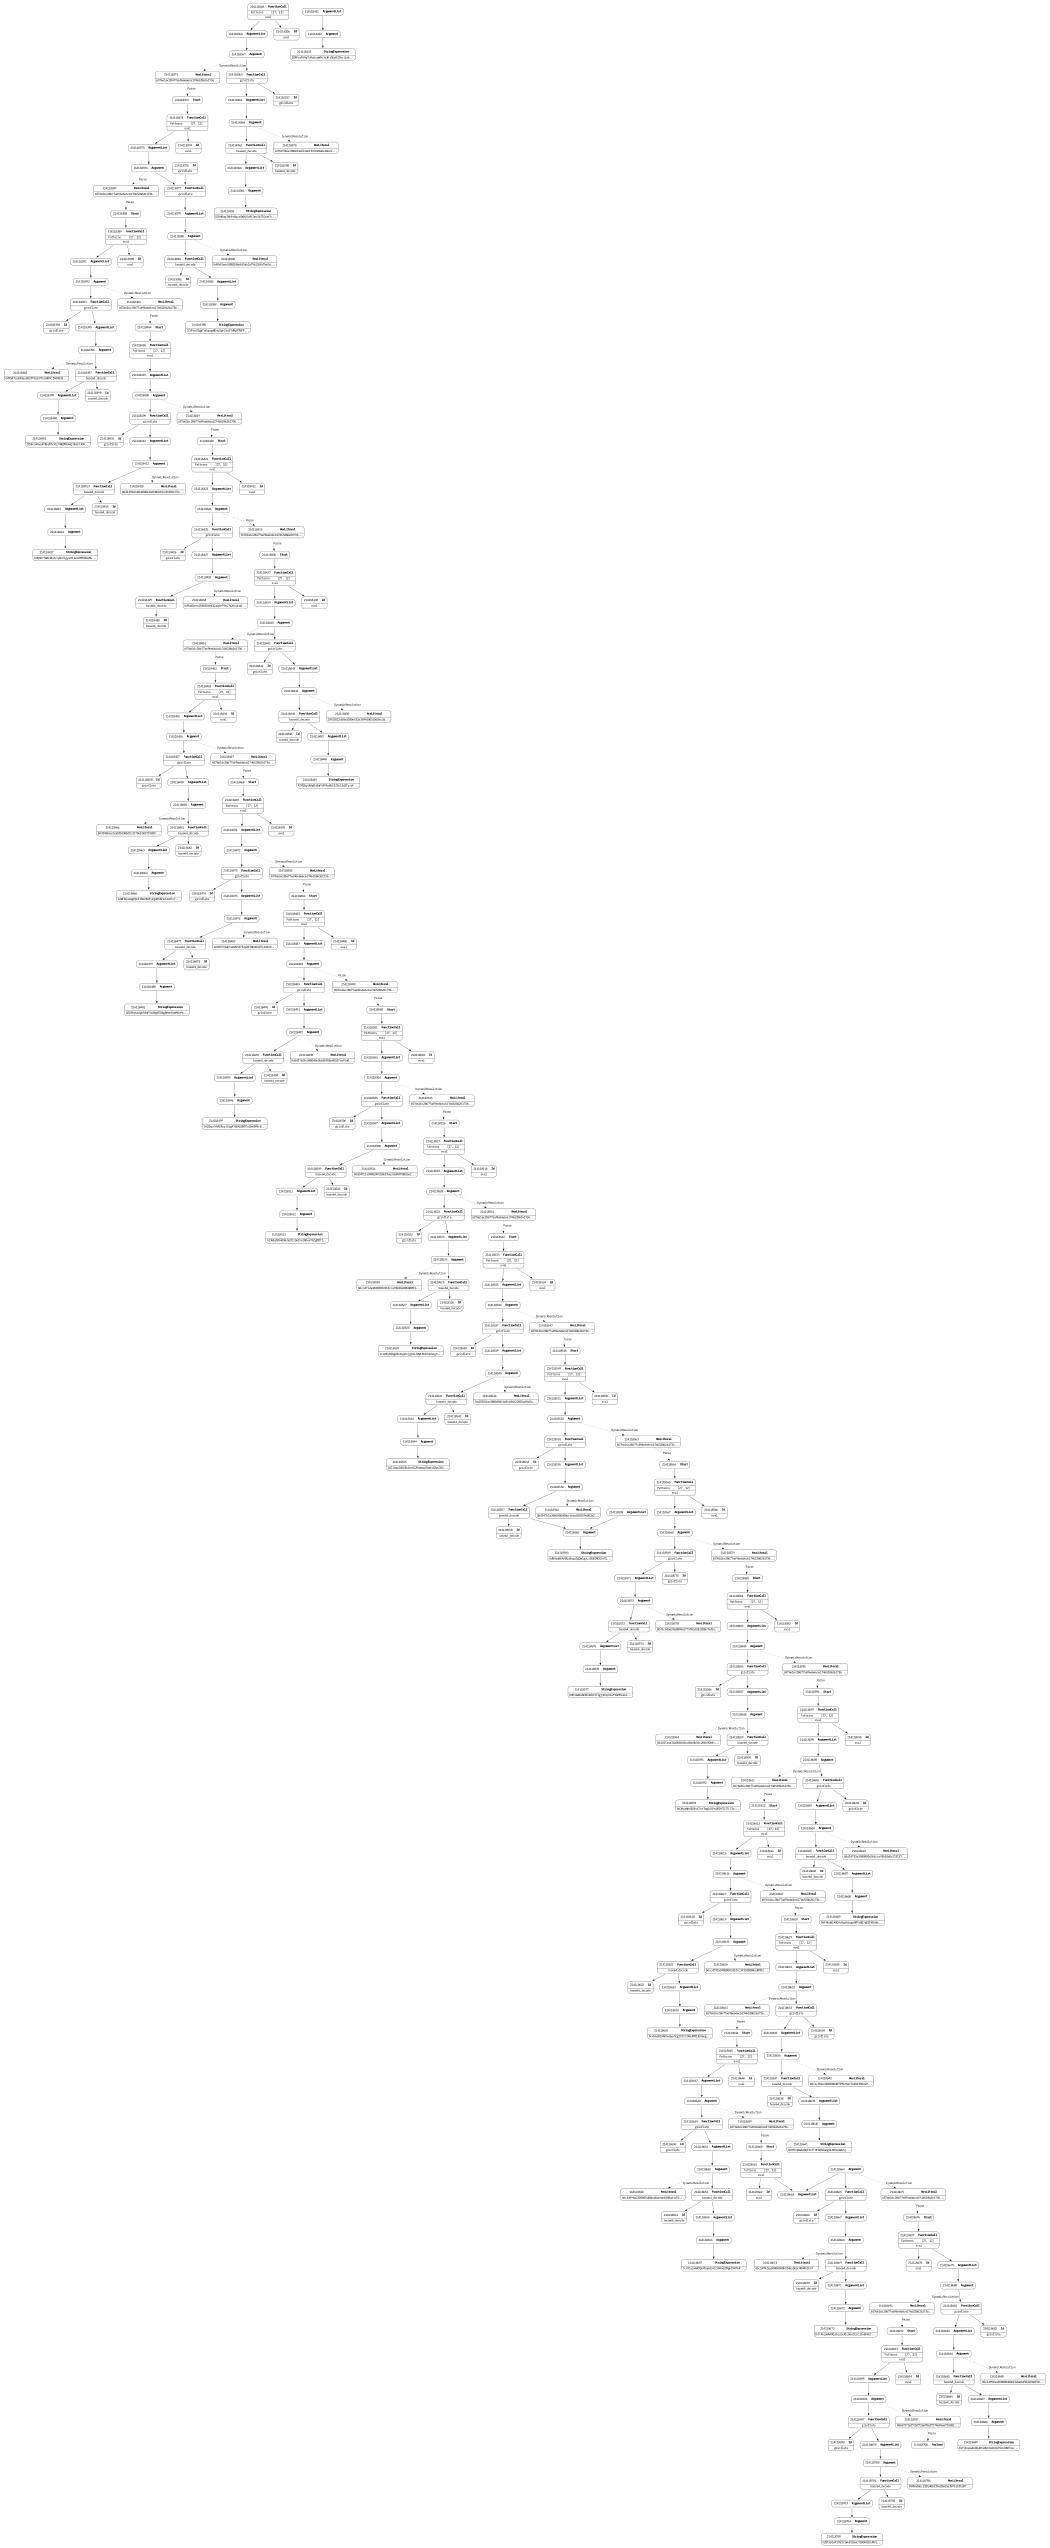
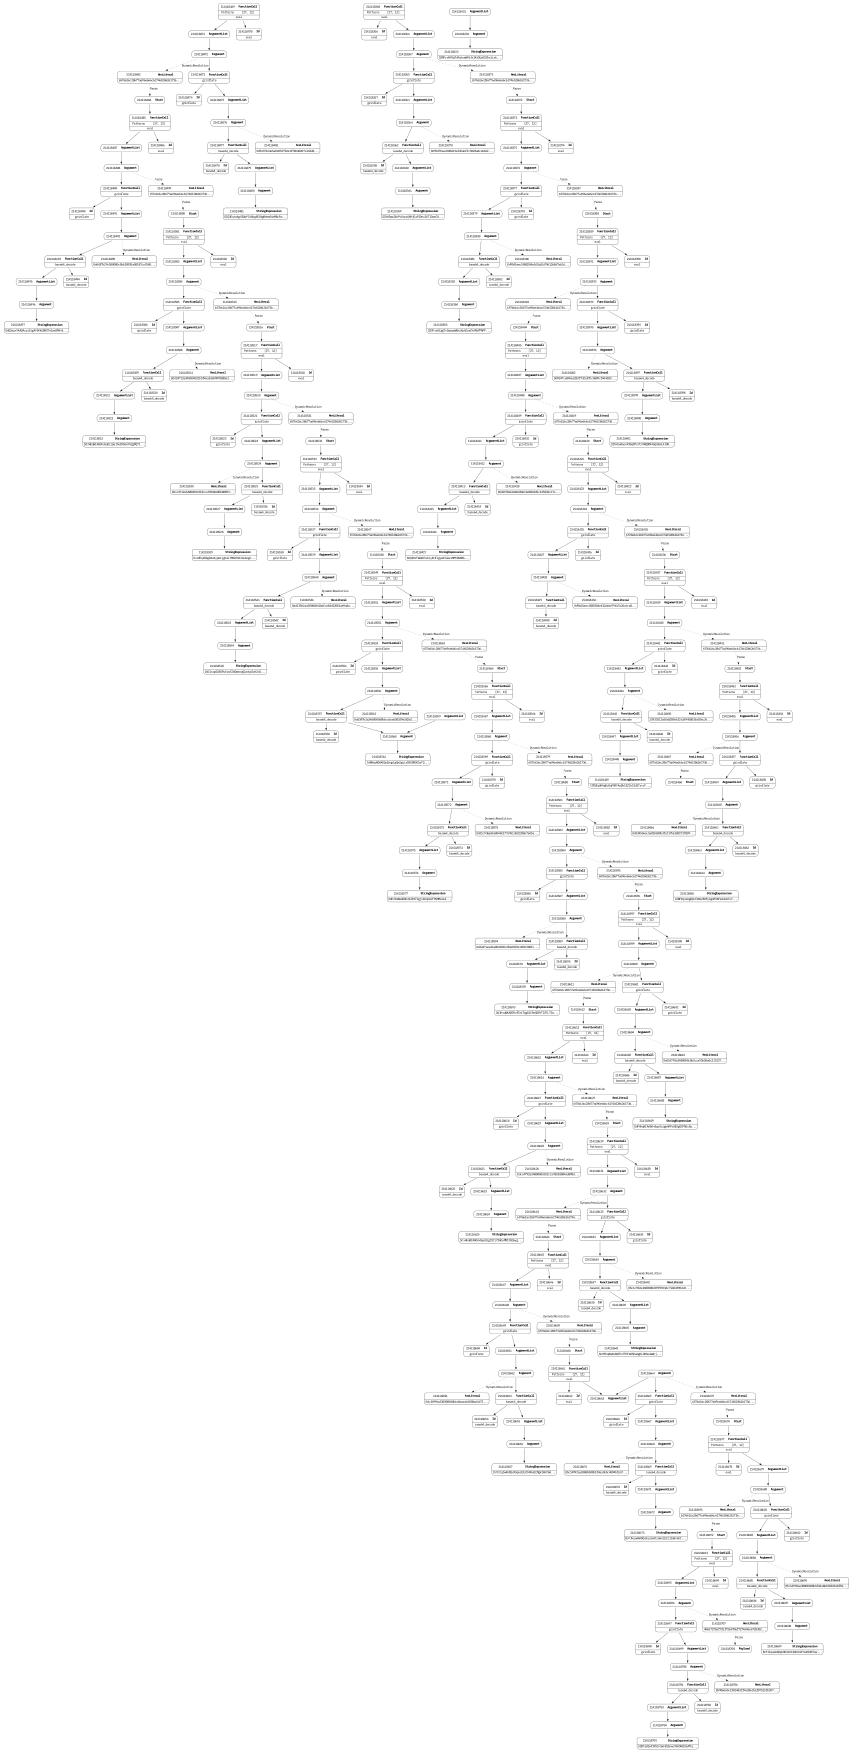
edge "214118378" -> "214118377": reversed
edge "214118424" -> "214118435": label "Parse" -> "DynamicResolution"
edge "214118468" -> "214118469": removed
